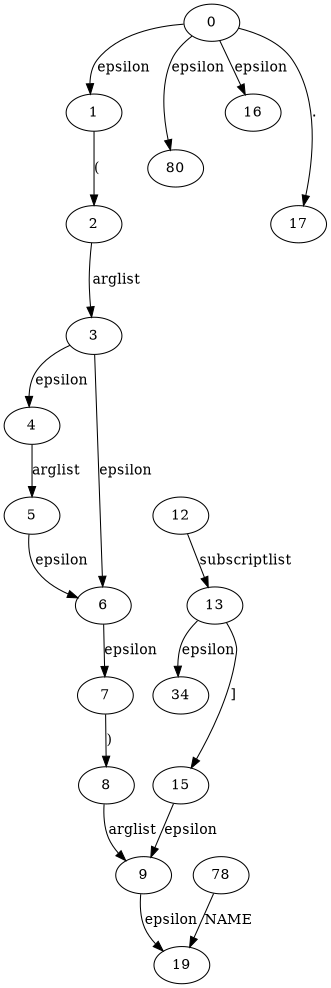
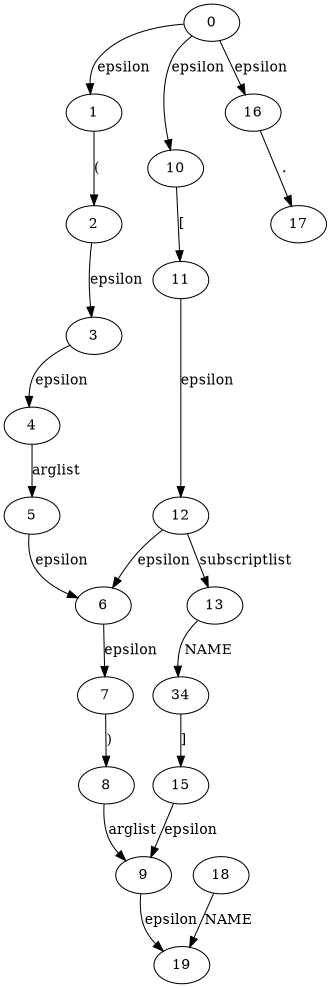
edge "0" -> "17": now "16" -> "17"
node "80": label "80" -> "10"
edge "2" -> "3": label "arglist" -> "epsilon"
node "11": added
edge "3" -> "6": now "12" -> "6"
edge "13" -> "34": label "epsilon" -> "NAME"
edge "13" -> "15": now "34" -> "15"
node "78": label "78" -> "18"
